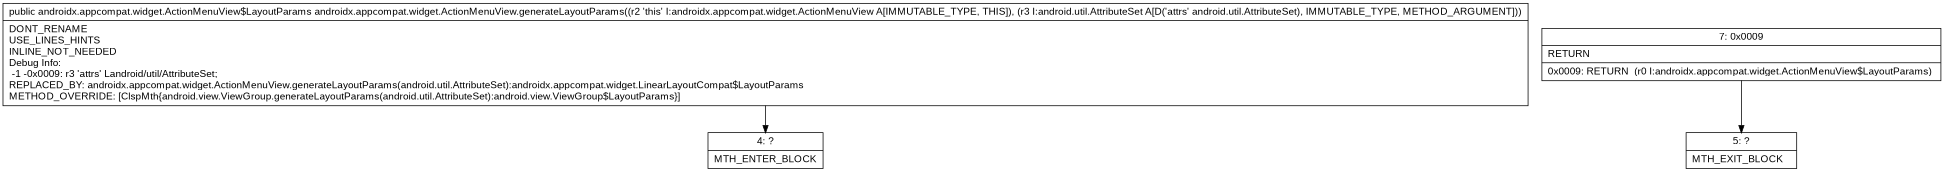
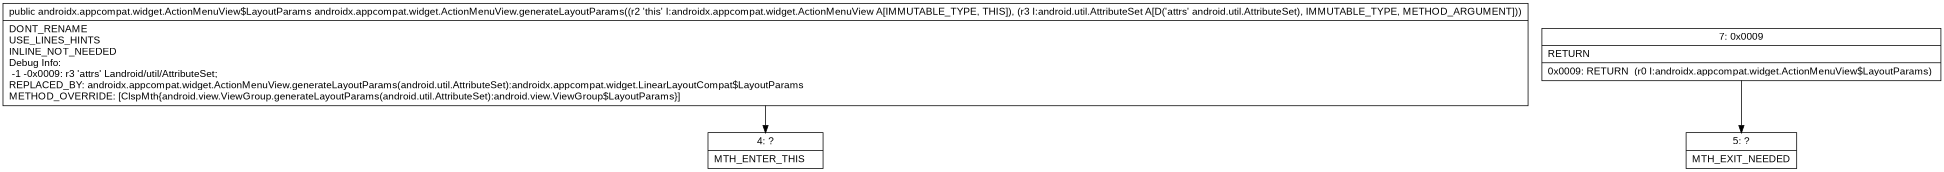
node "4: ?": text "MTH_ENTER_BLOCK" -> "MTH_ENTER_THIS"
node "5: ?": text "MTH_EXIT_BLOCK" -> "MTH_EXIT_NEEDED"
